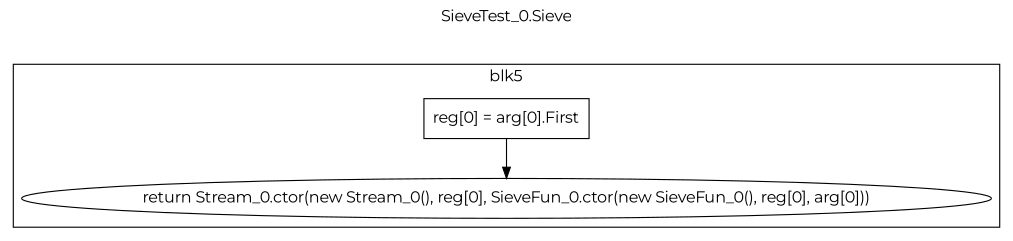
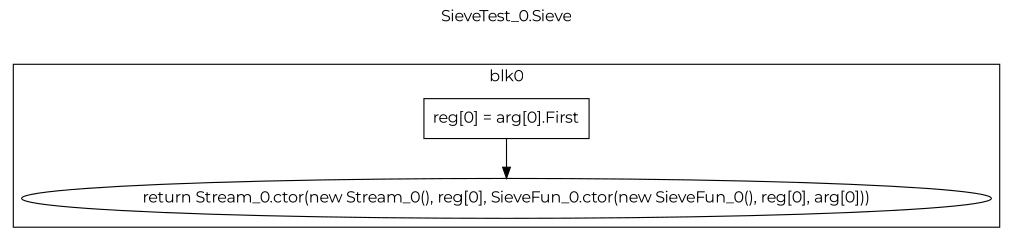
cluster "blk5": label "blk5" -> "blk0"
